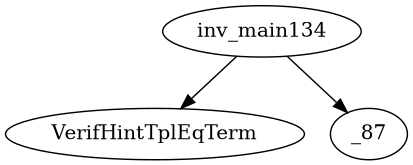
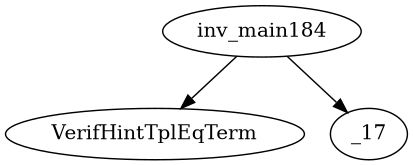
node "inv_main134": label "inv_main134" -> "inv_main184"
node "_87": label "_87" -> "_17"
